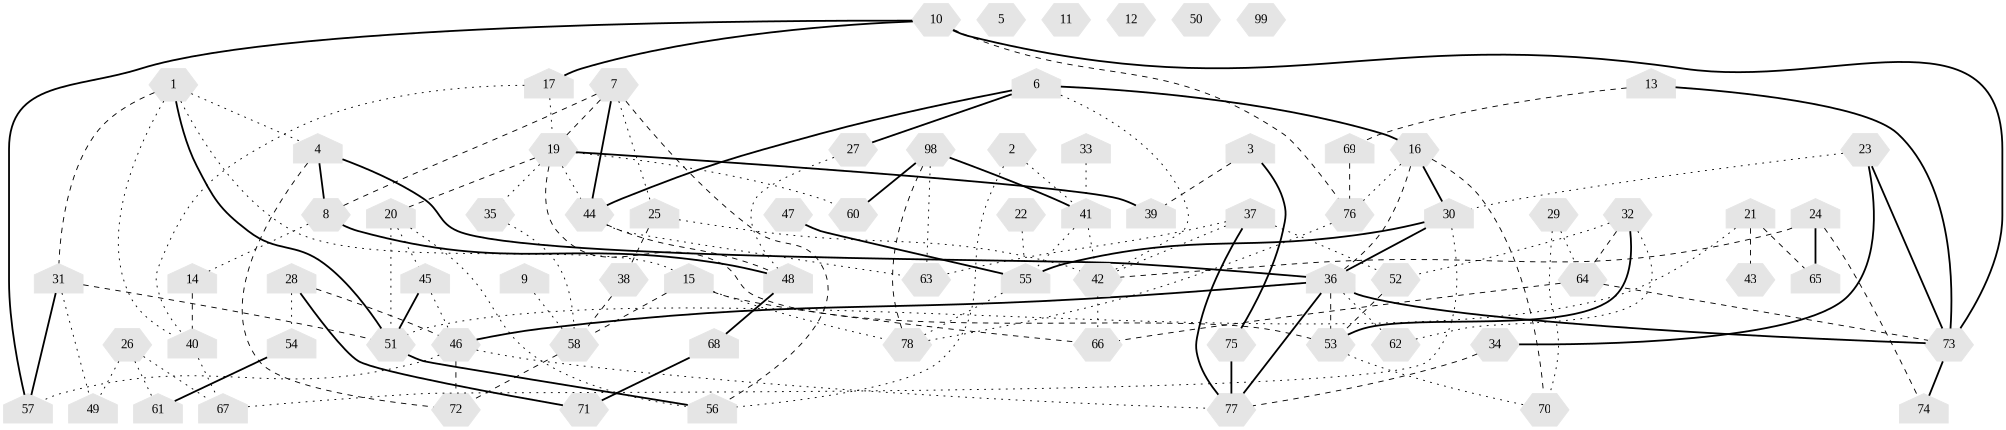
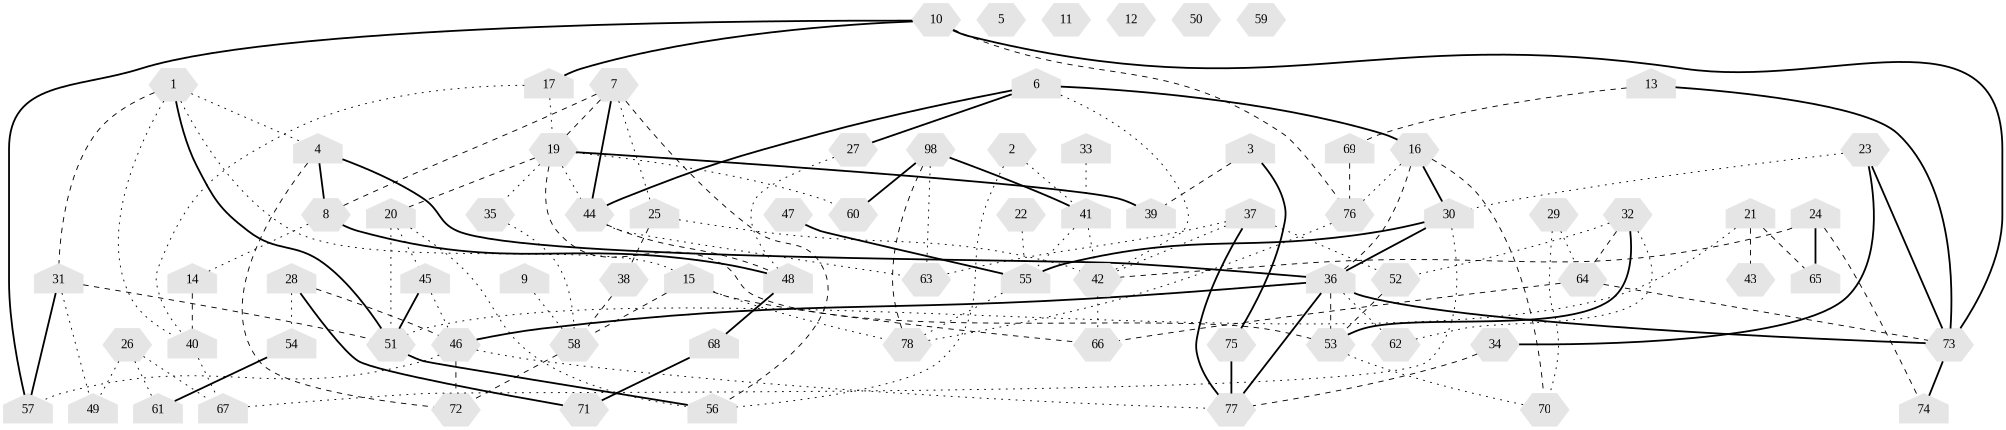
node "99": label "99" -> "59"
